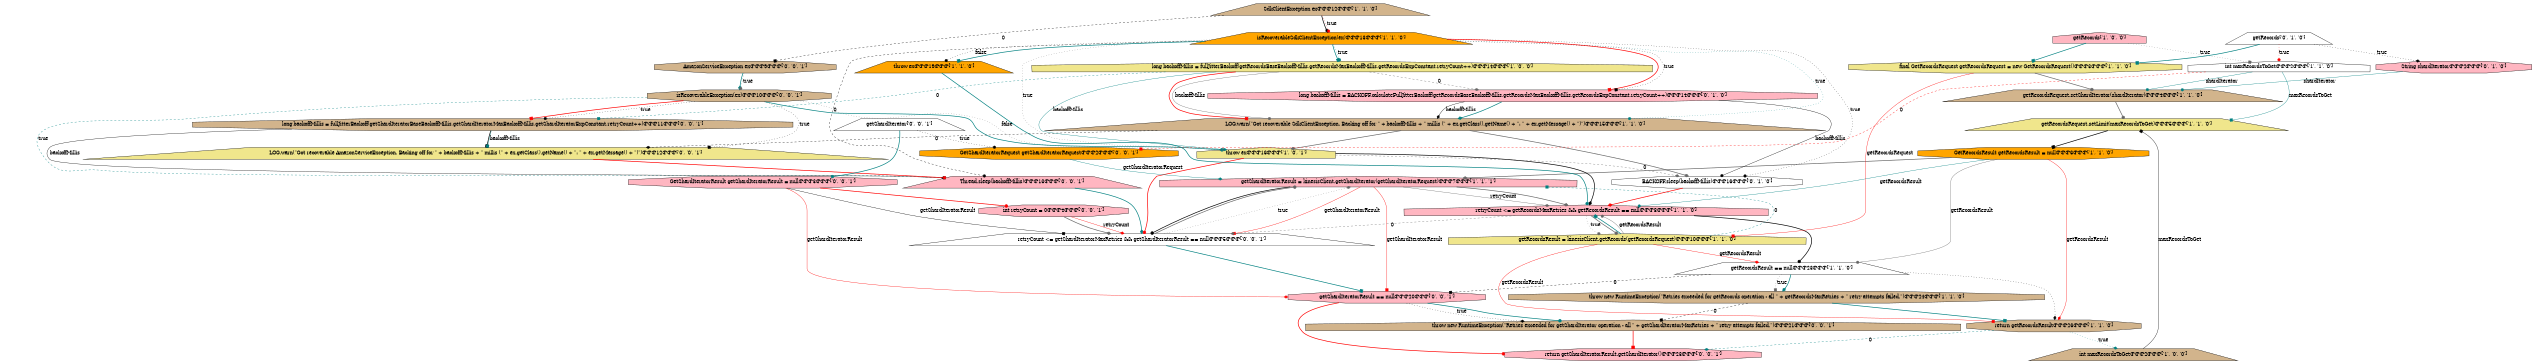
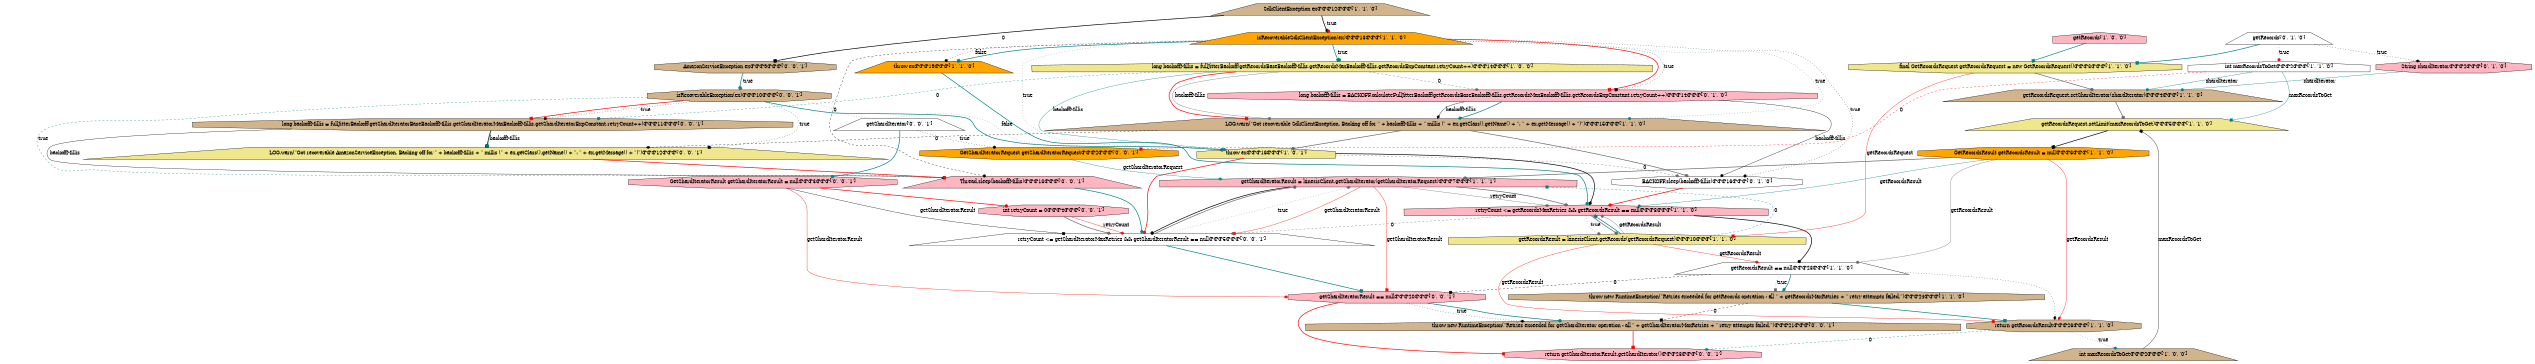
edge "SdkClientException ex@@@12@@@['1', '1', '0']" -> "AmazonServiceException ex@@@9@@@['0', '0', '1']": style dashed -> bold
edge "getRecords['1', '0', '0']" -> "int maxRecordsToGet@@@2@@@['1', '1', '0']": removed, label "true"
